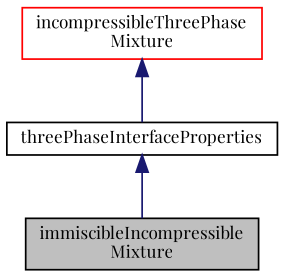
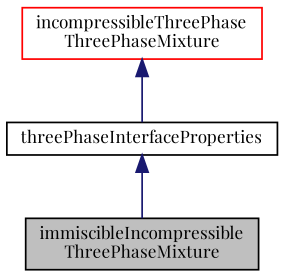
node "incompressibleThreePhase Mixture": label "incompressibleThreePhase Mixture" -> "incompressibleThreePhase ThreePhaseMixture"
node "immiscibleIncompressible Mixture": label "immiscibleIncompressible Mixture" -> "immiscibleIncompressible ThreePhaseMixture"
